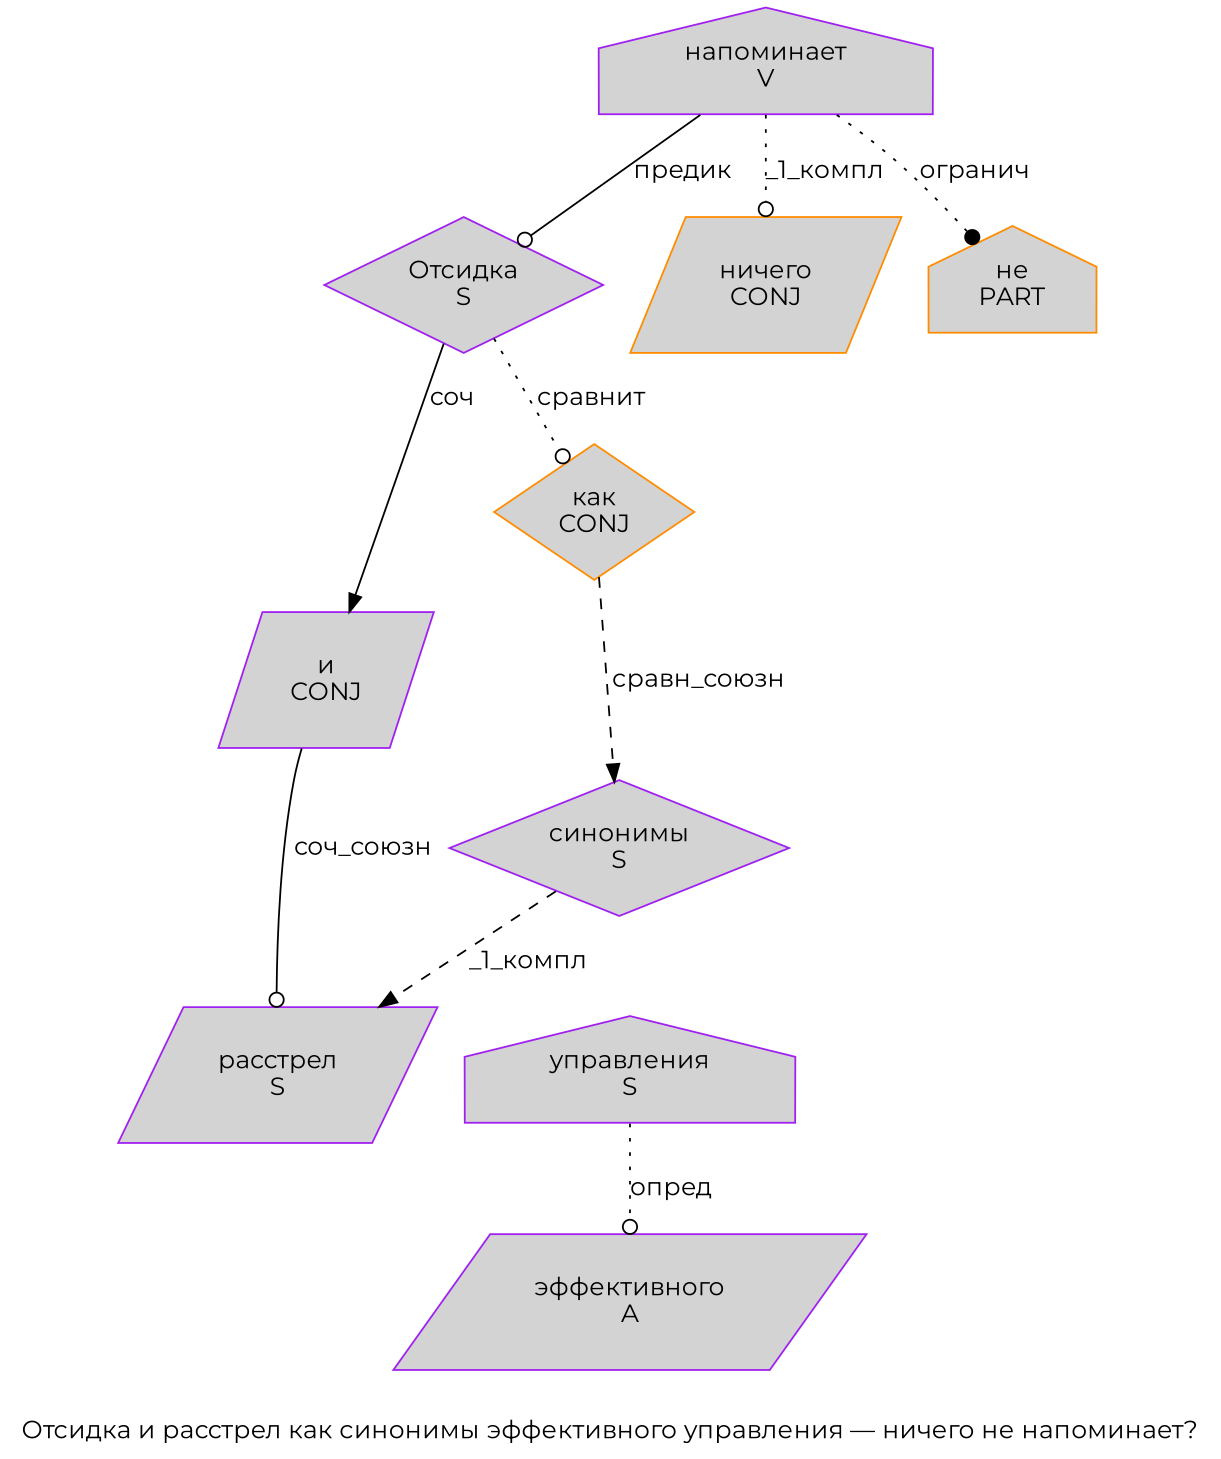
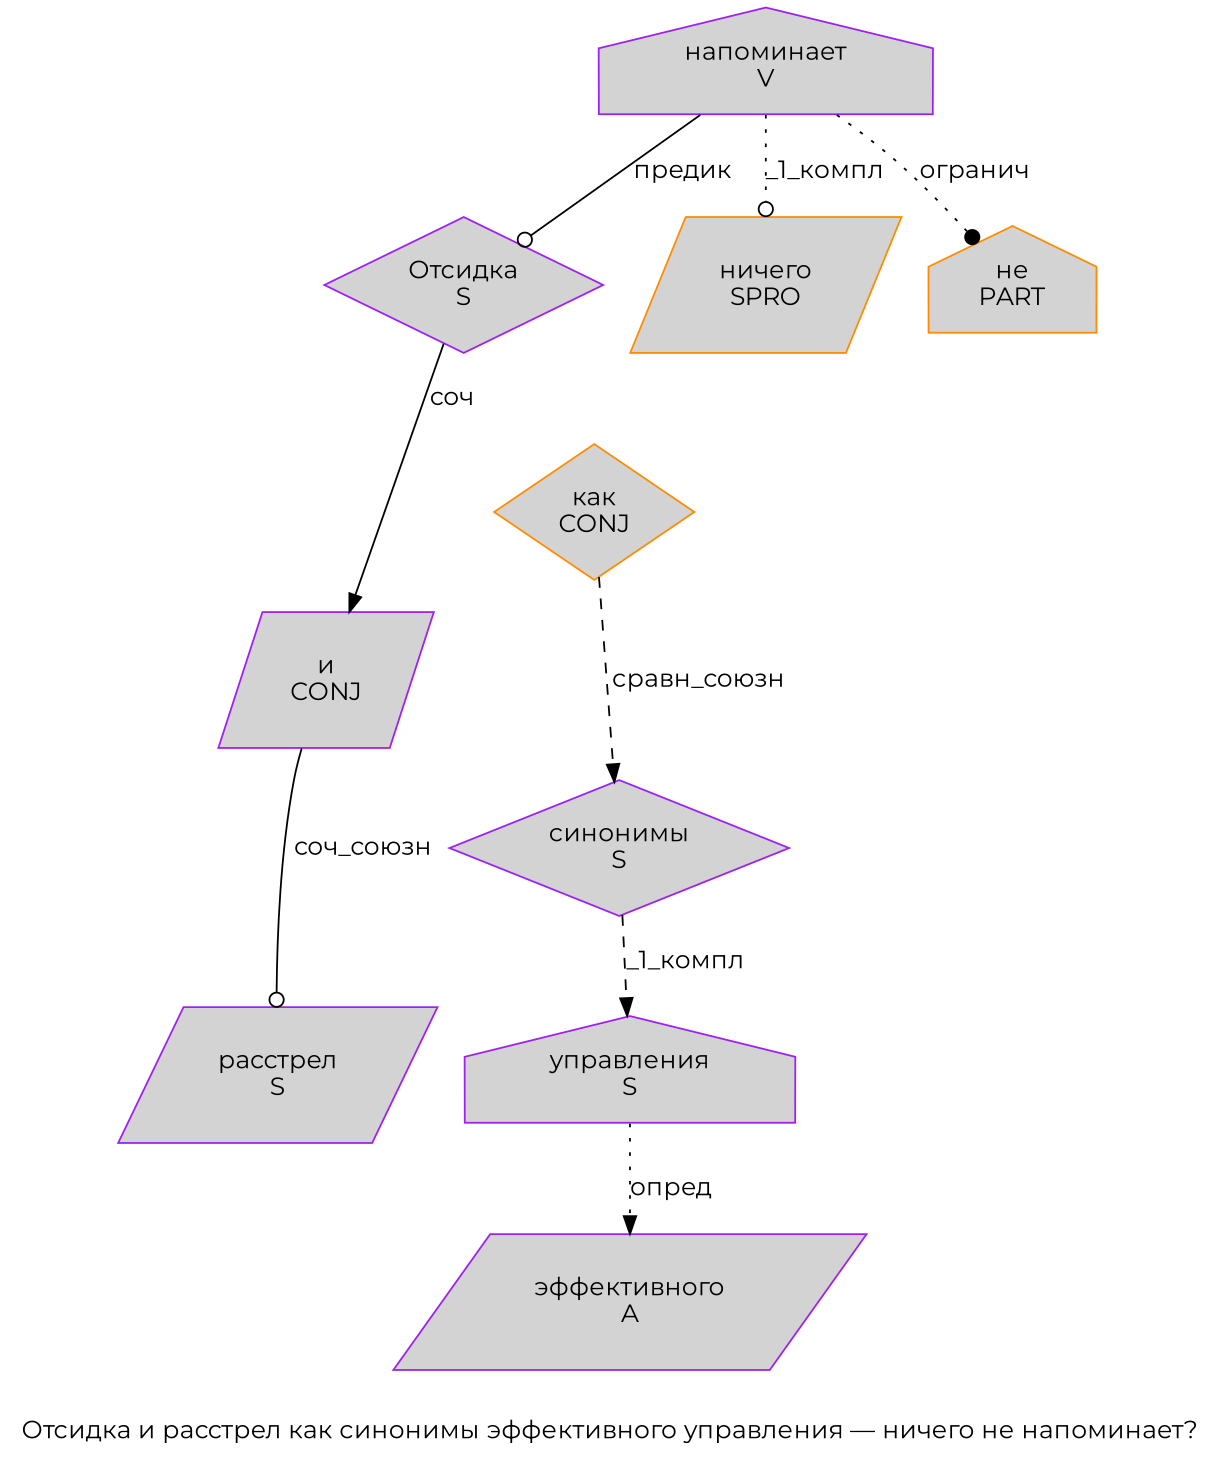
node "ничего CONJ": label "ничего CONJ" -> "ничего SPRO"
edge "Отсидка S" -> "как CONJ": removed, label "сравнит"
edge "синонимы S" -> "расстрел S": now "синонимы S" -> "управления S"
edge "управления S" -> "эффективного A": arrowhead odot -> normal
